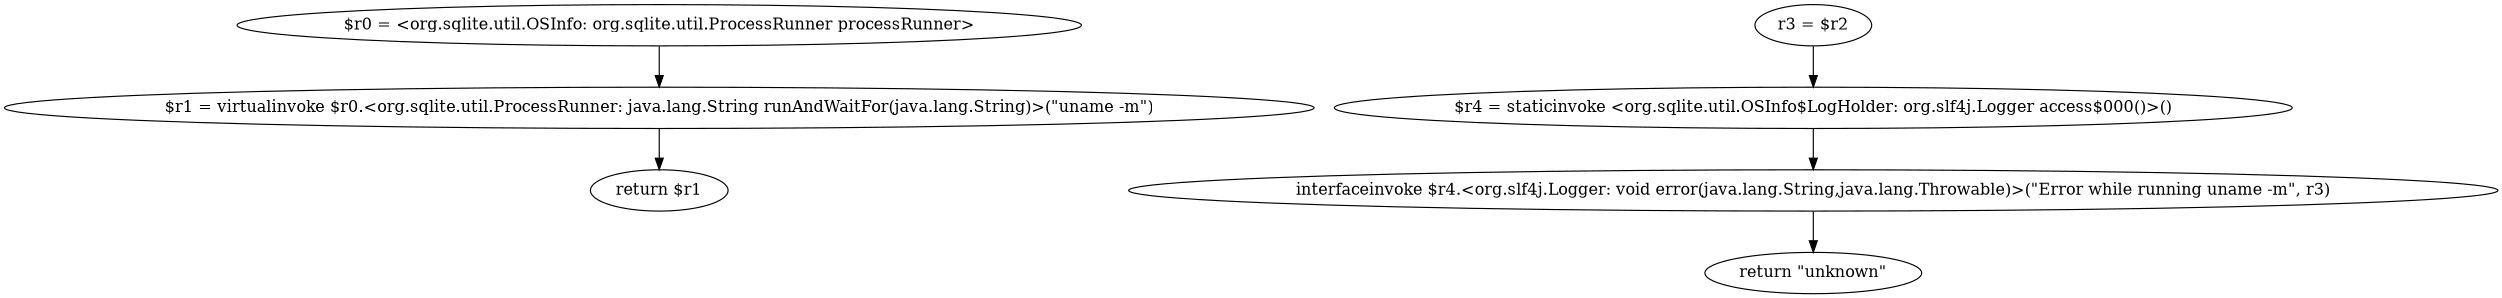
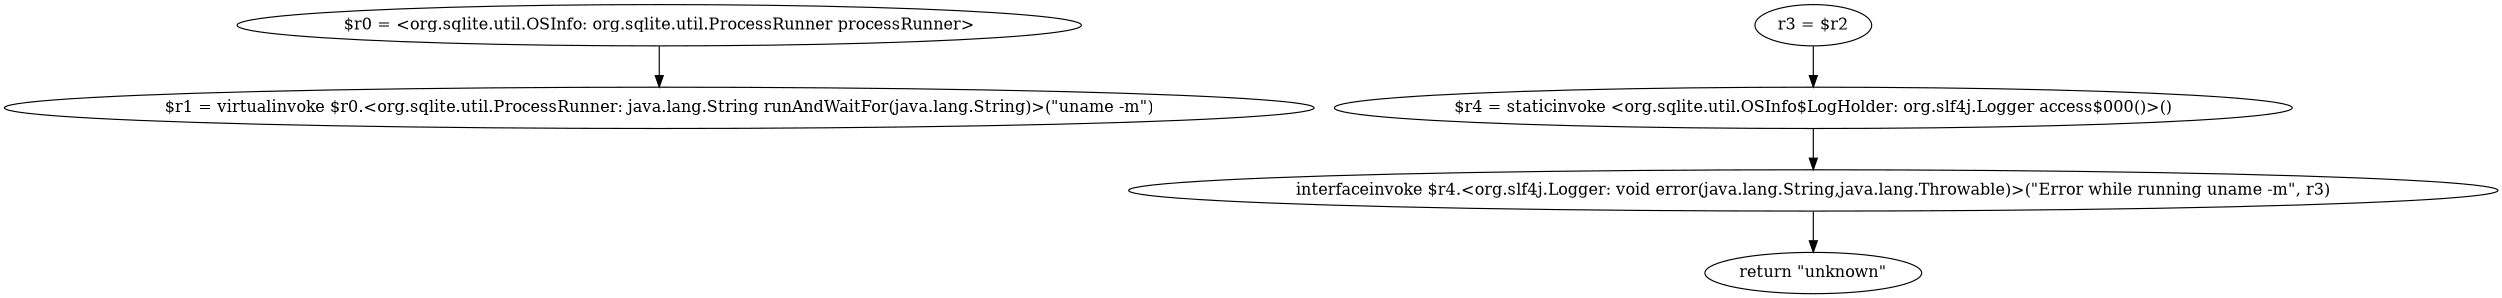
node "return $r1": removed
